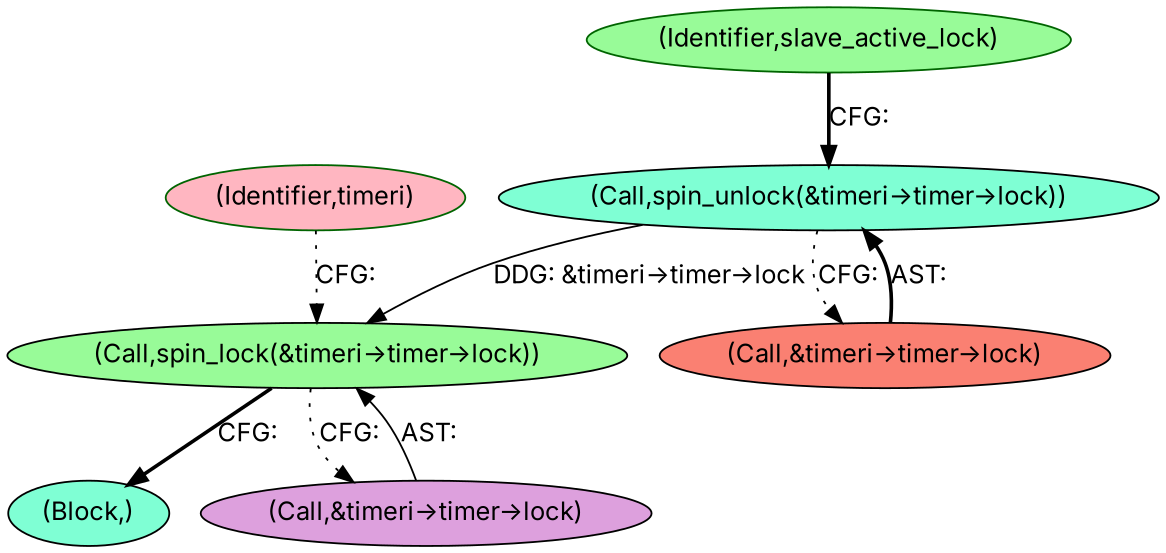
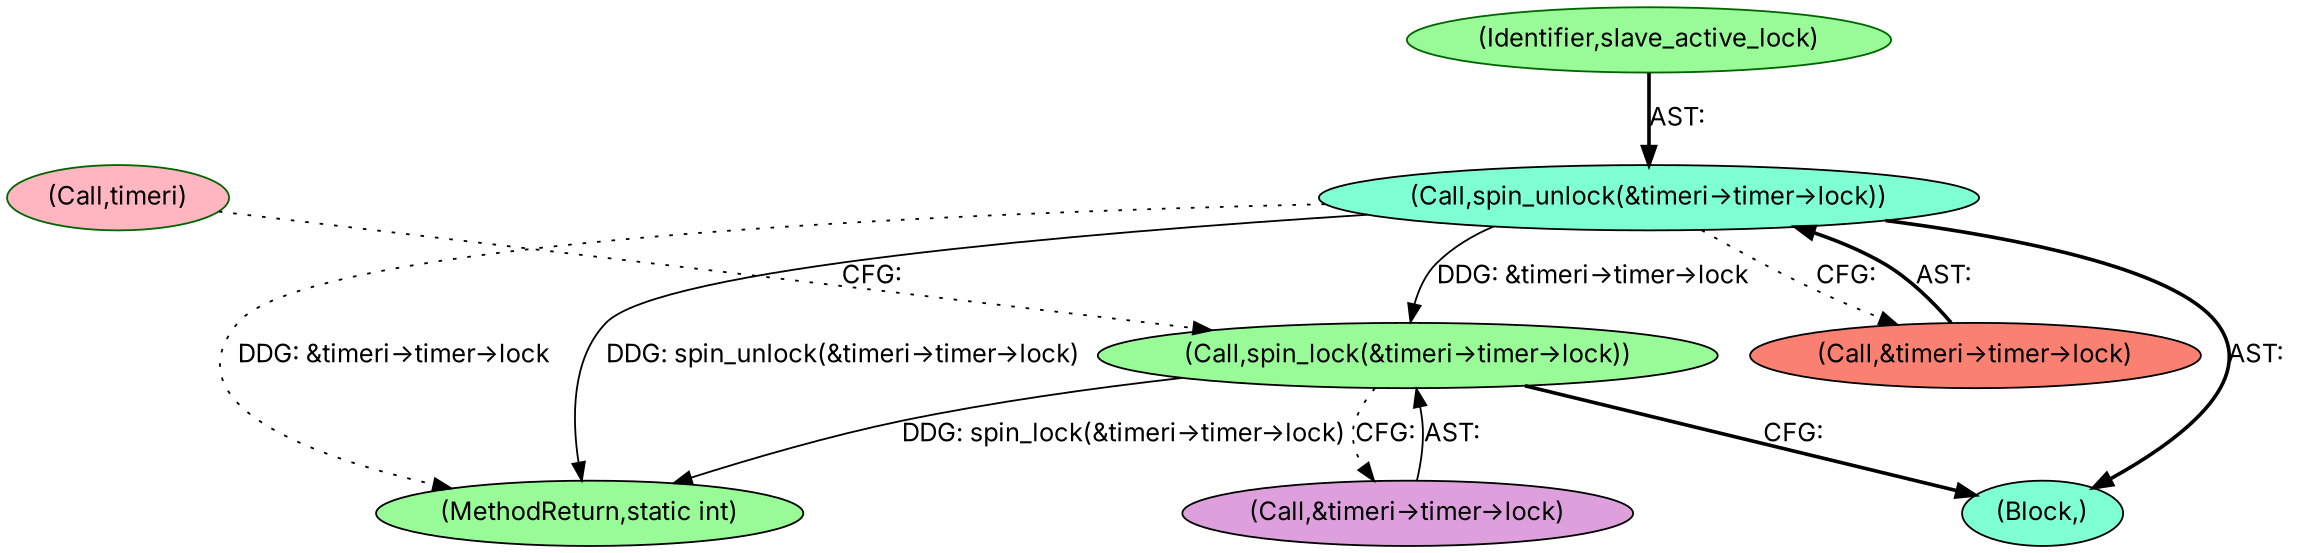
edge "(Identifier,slave_active_lock)" -> "(Call,spin_unlock(&timeri->timer->lock))": label "CFG: " -> "AST: "
node "(Identifier,timeri)": label "(Identifier,timeri)" -> "(Call,timeri)"
edge "(Call,spin_unlock(&timeri->timer->lock))" -> "(Block,)": added, label "AST:"
node "(MethodReturn,static int)": added
